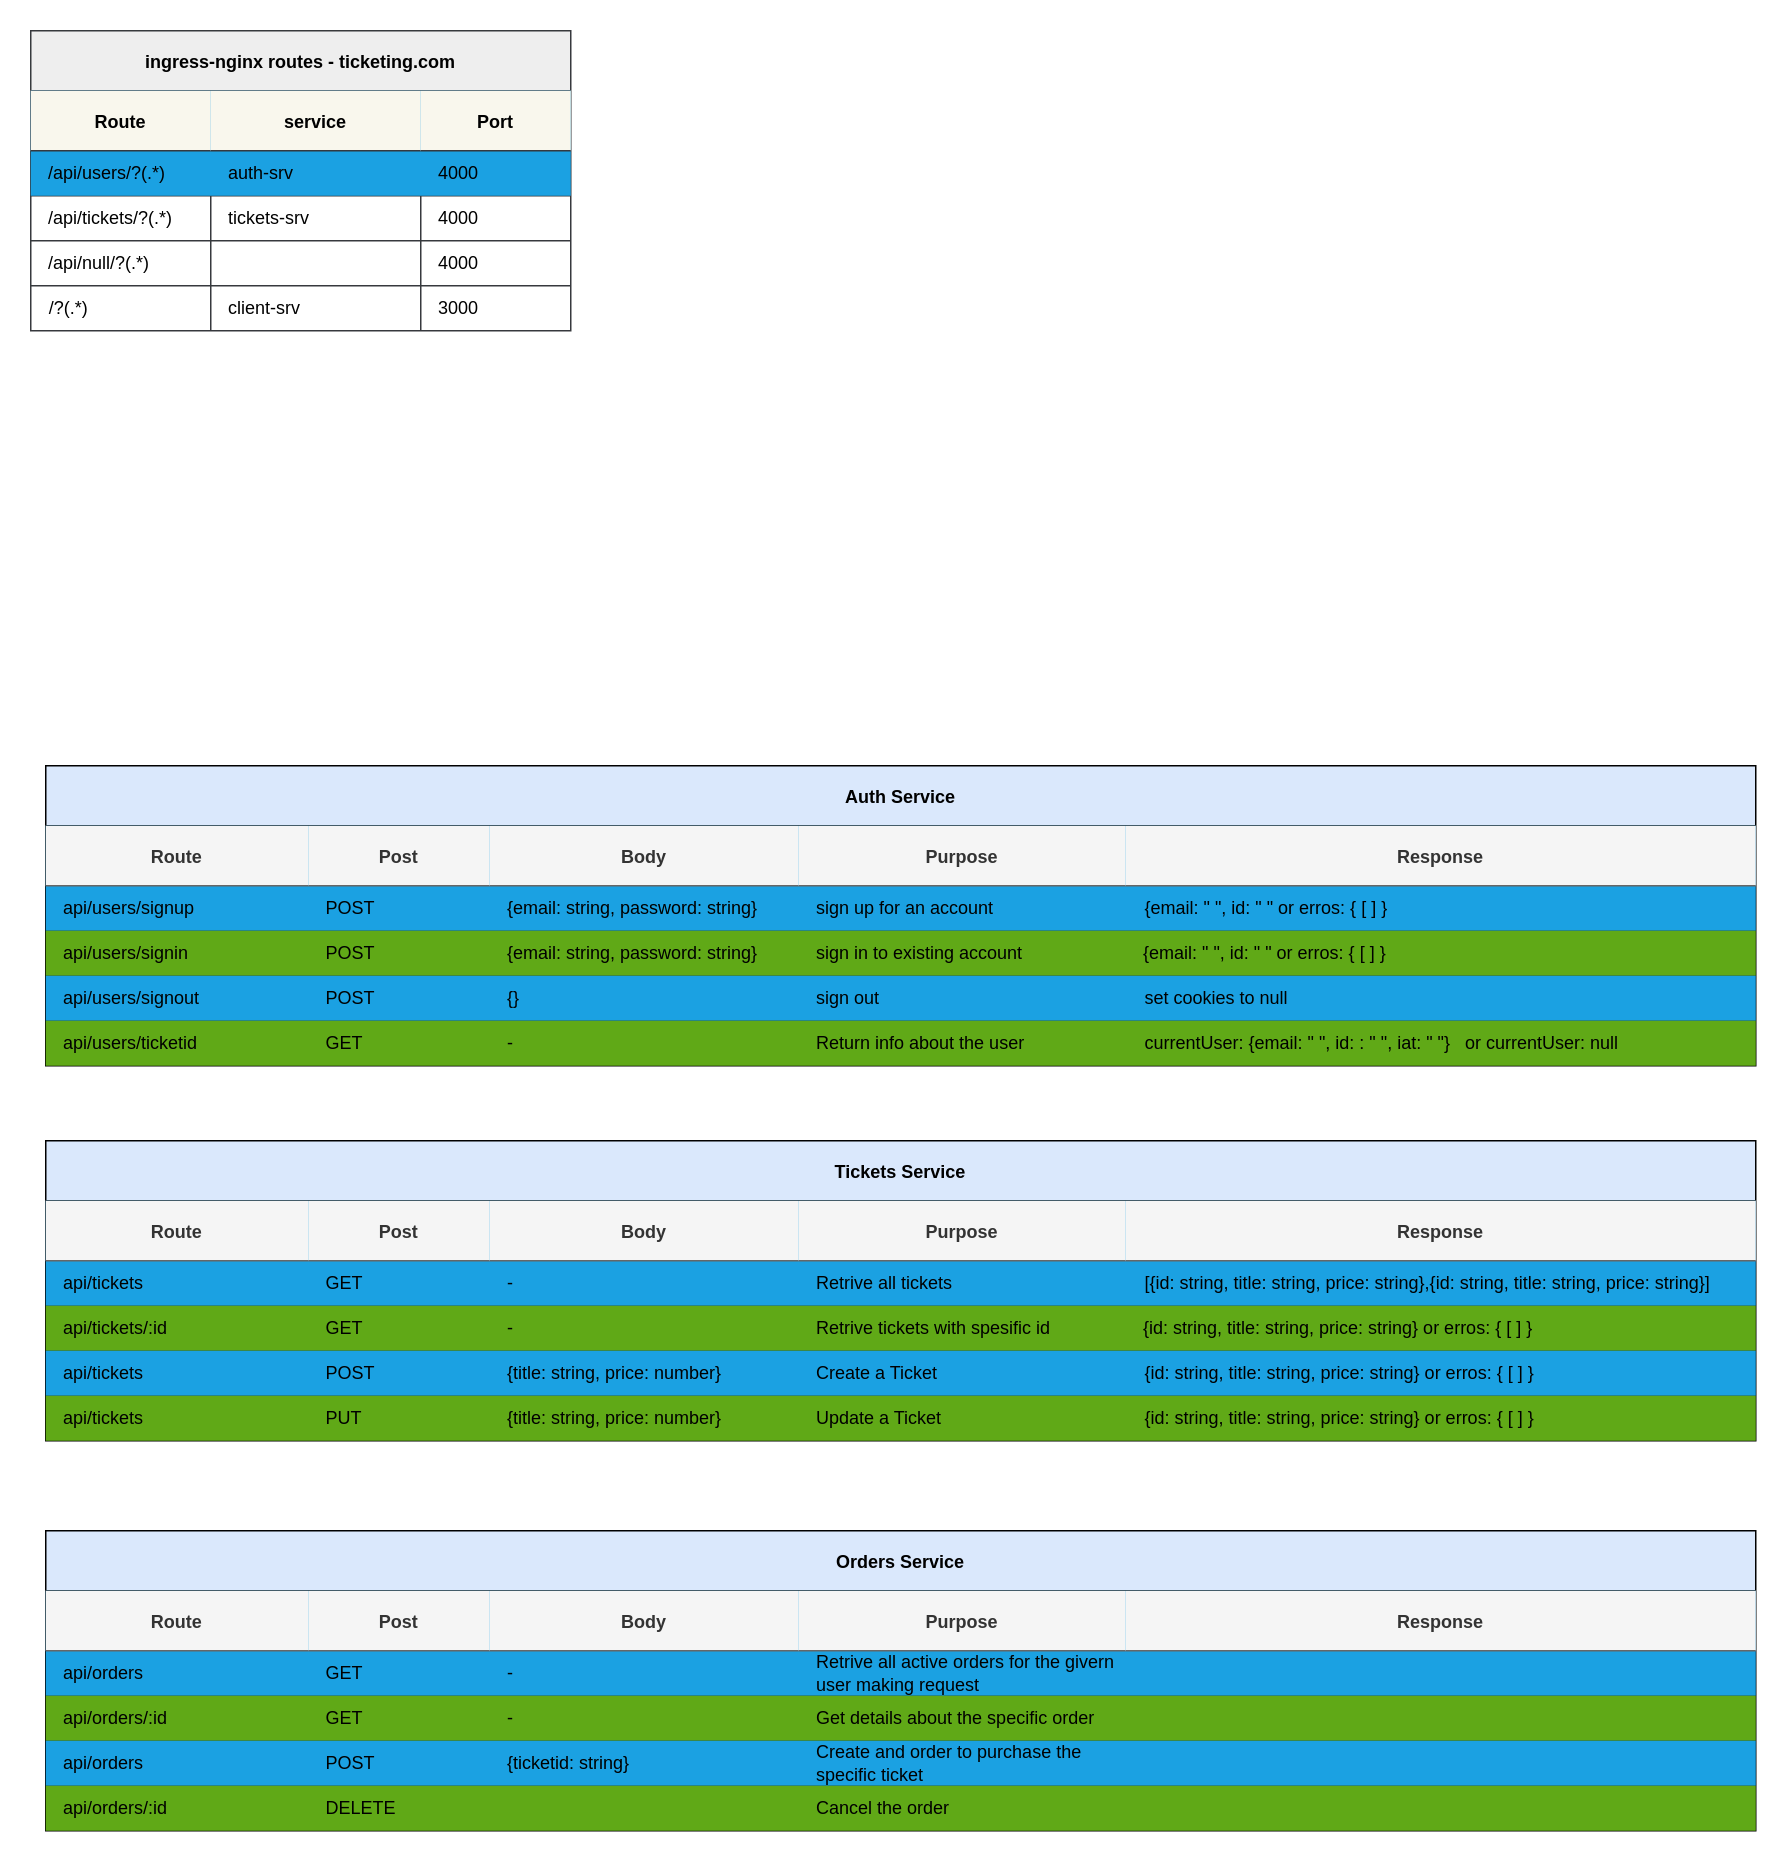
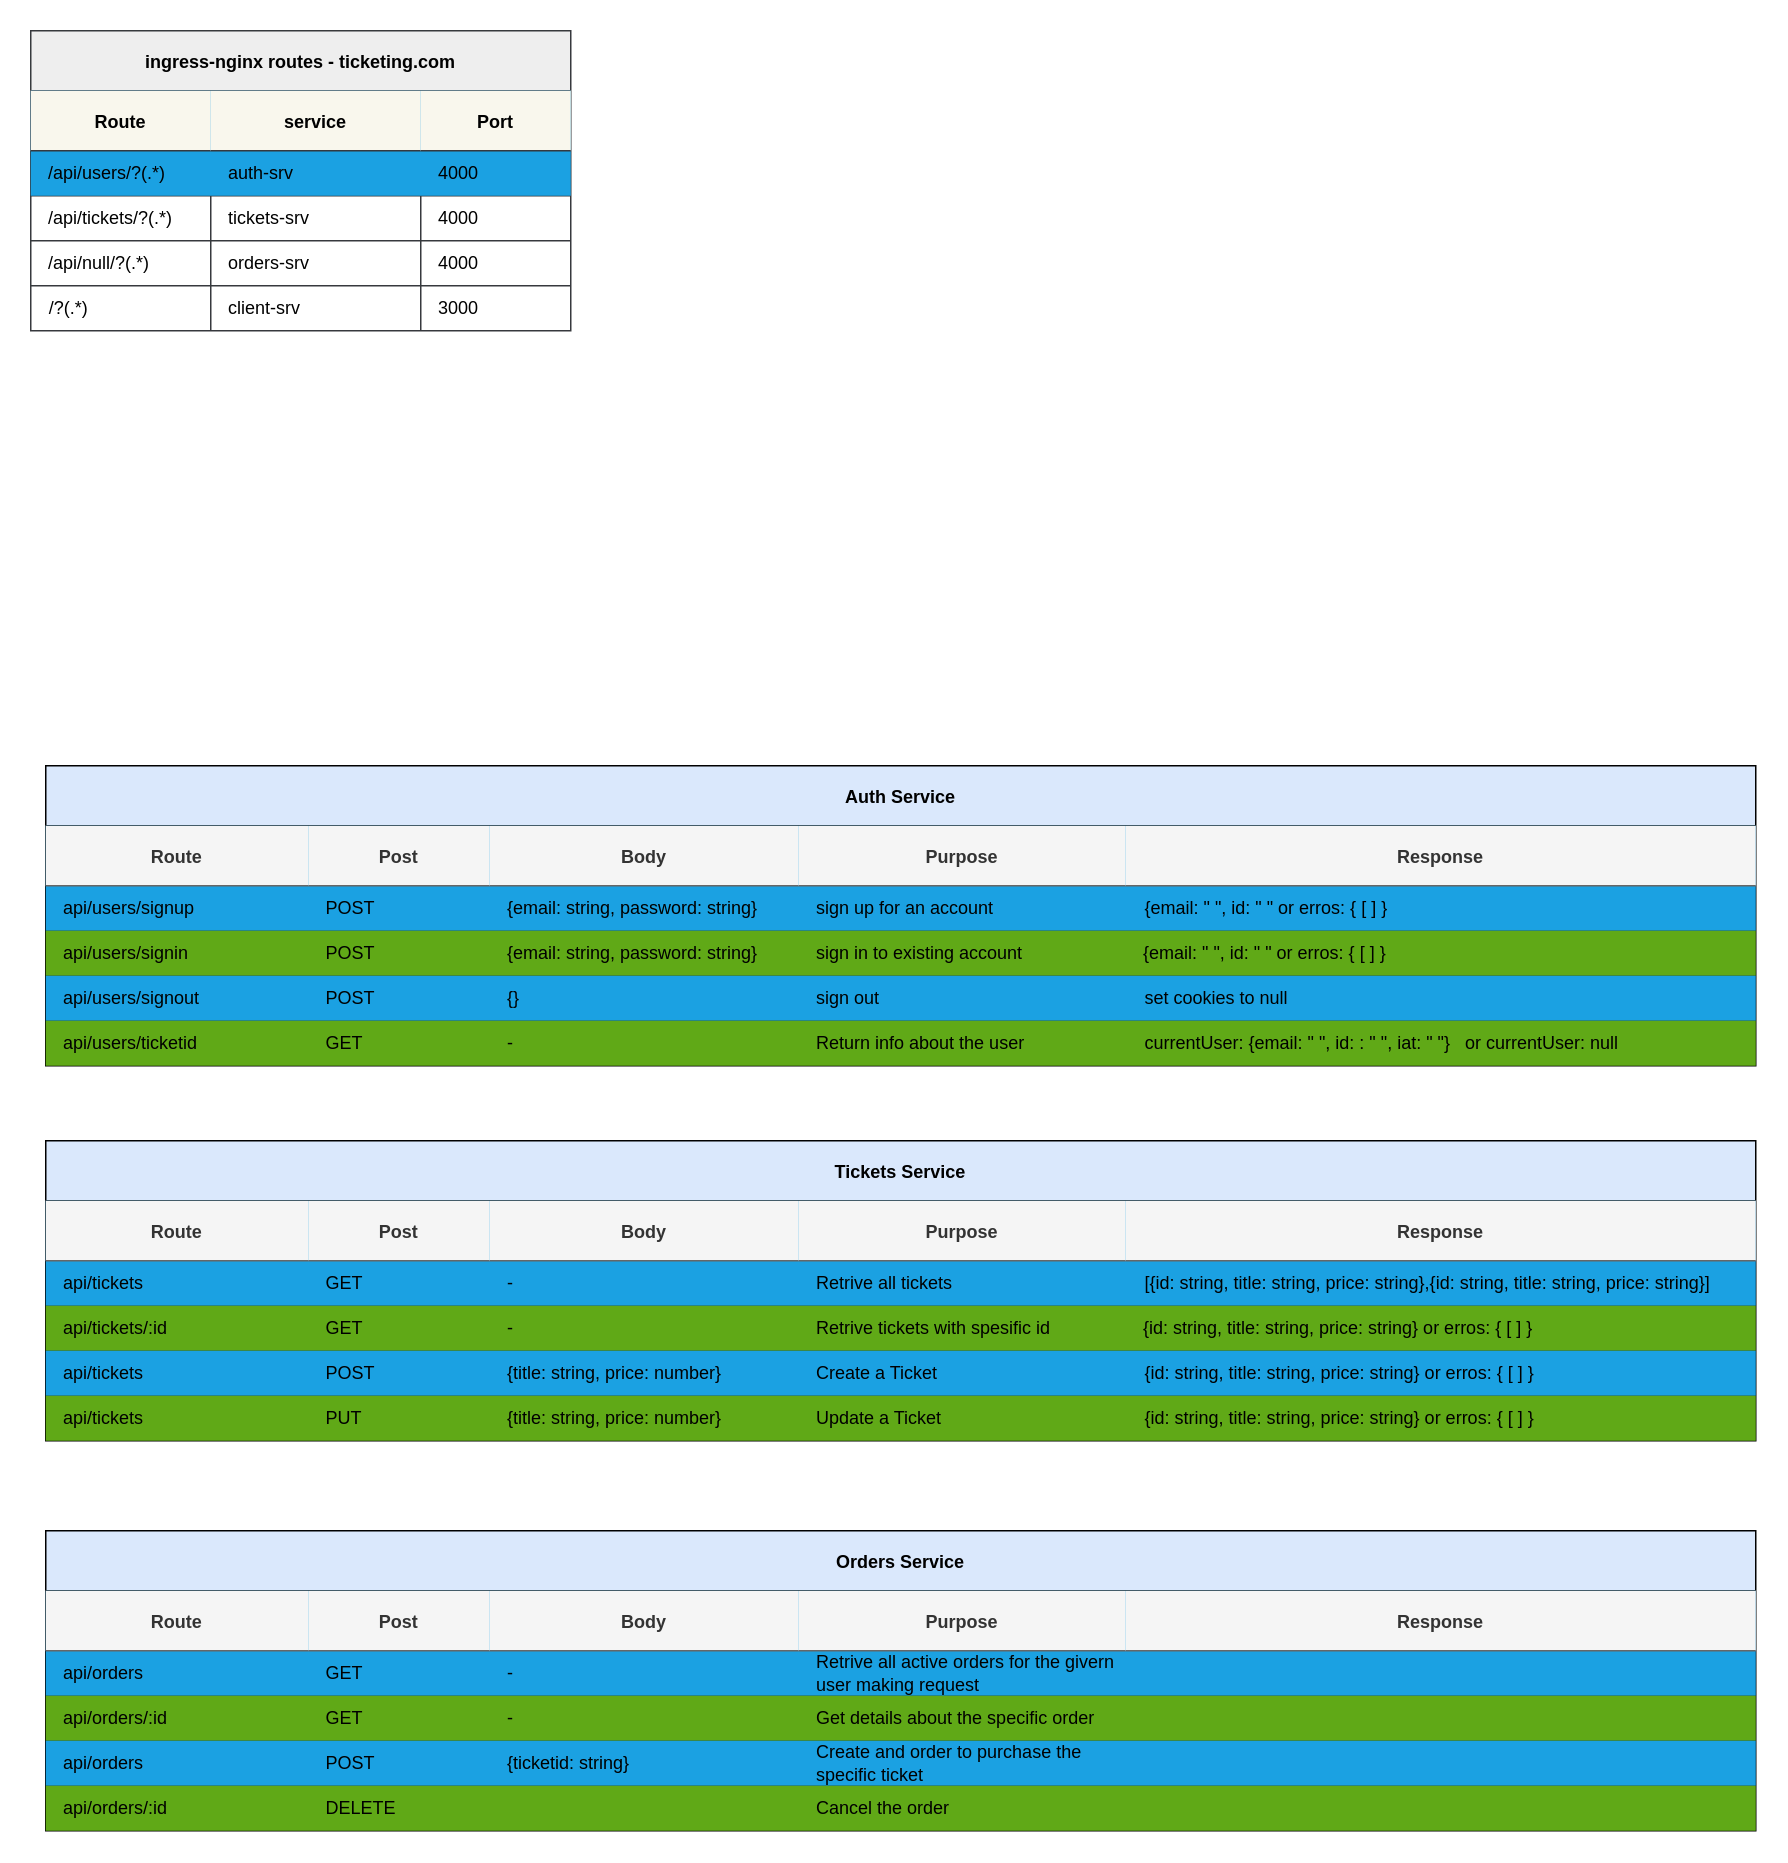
node "orders-srv": added
